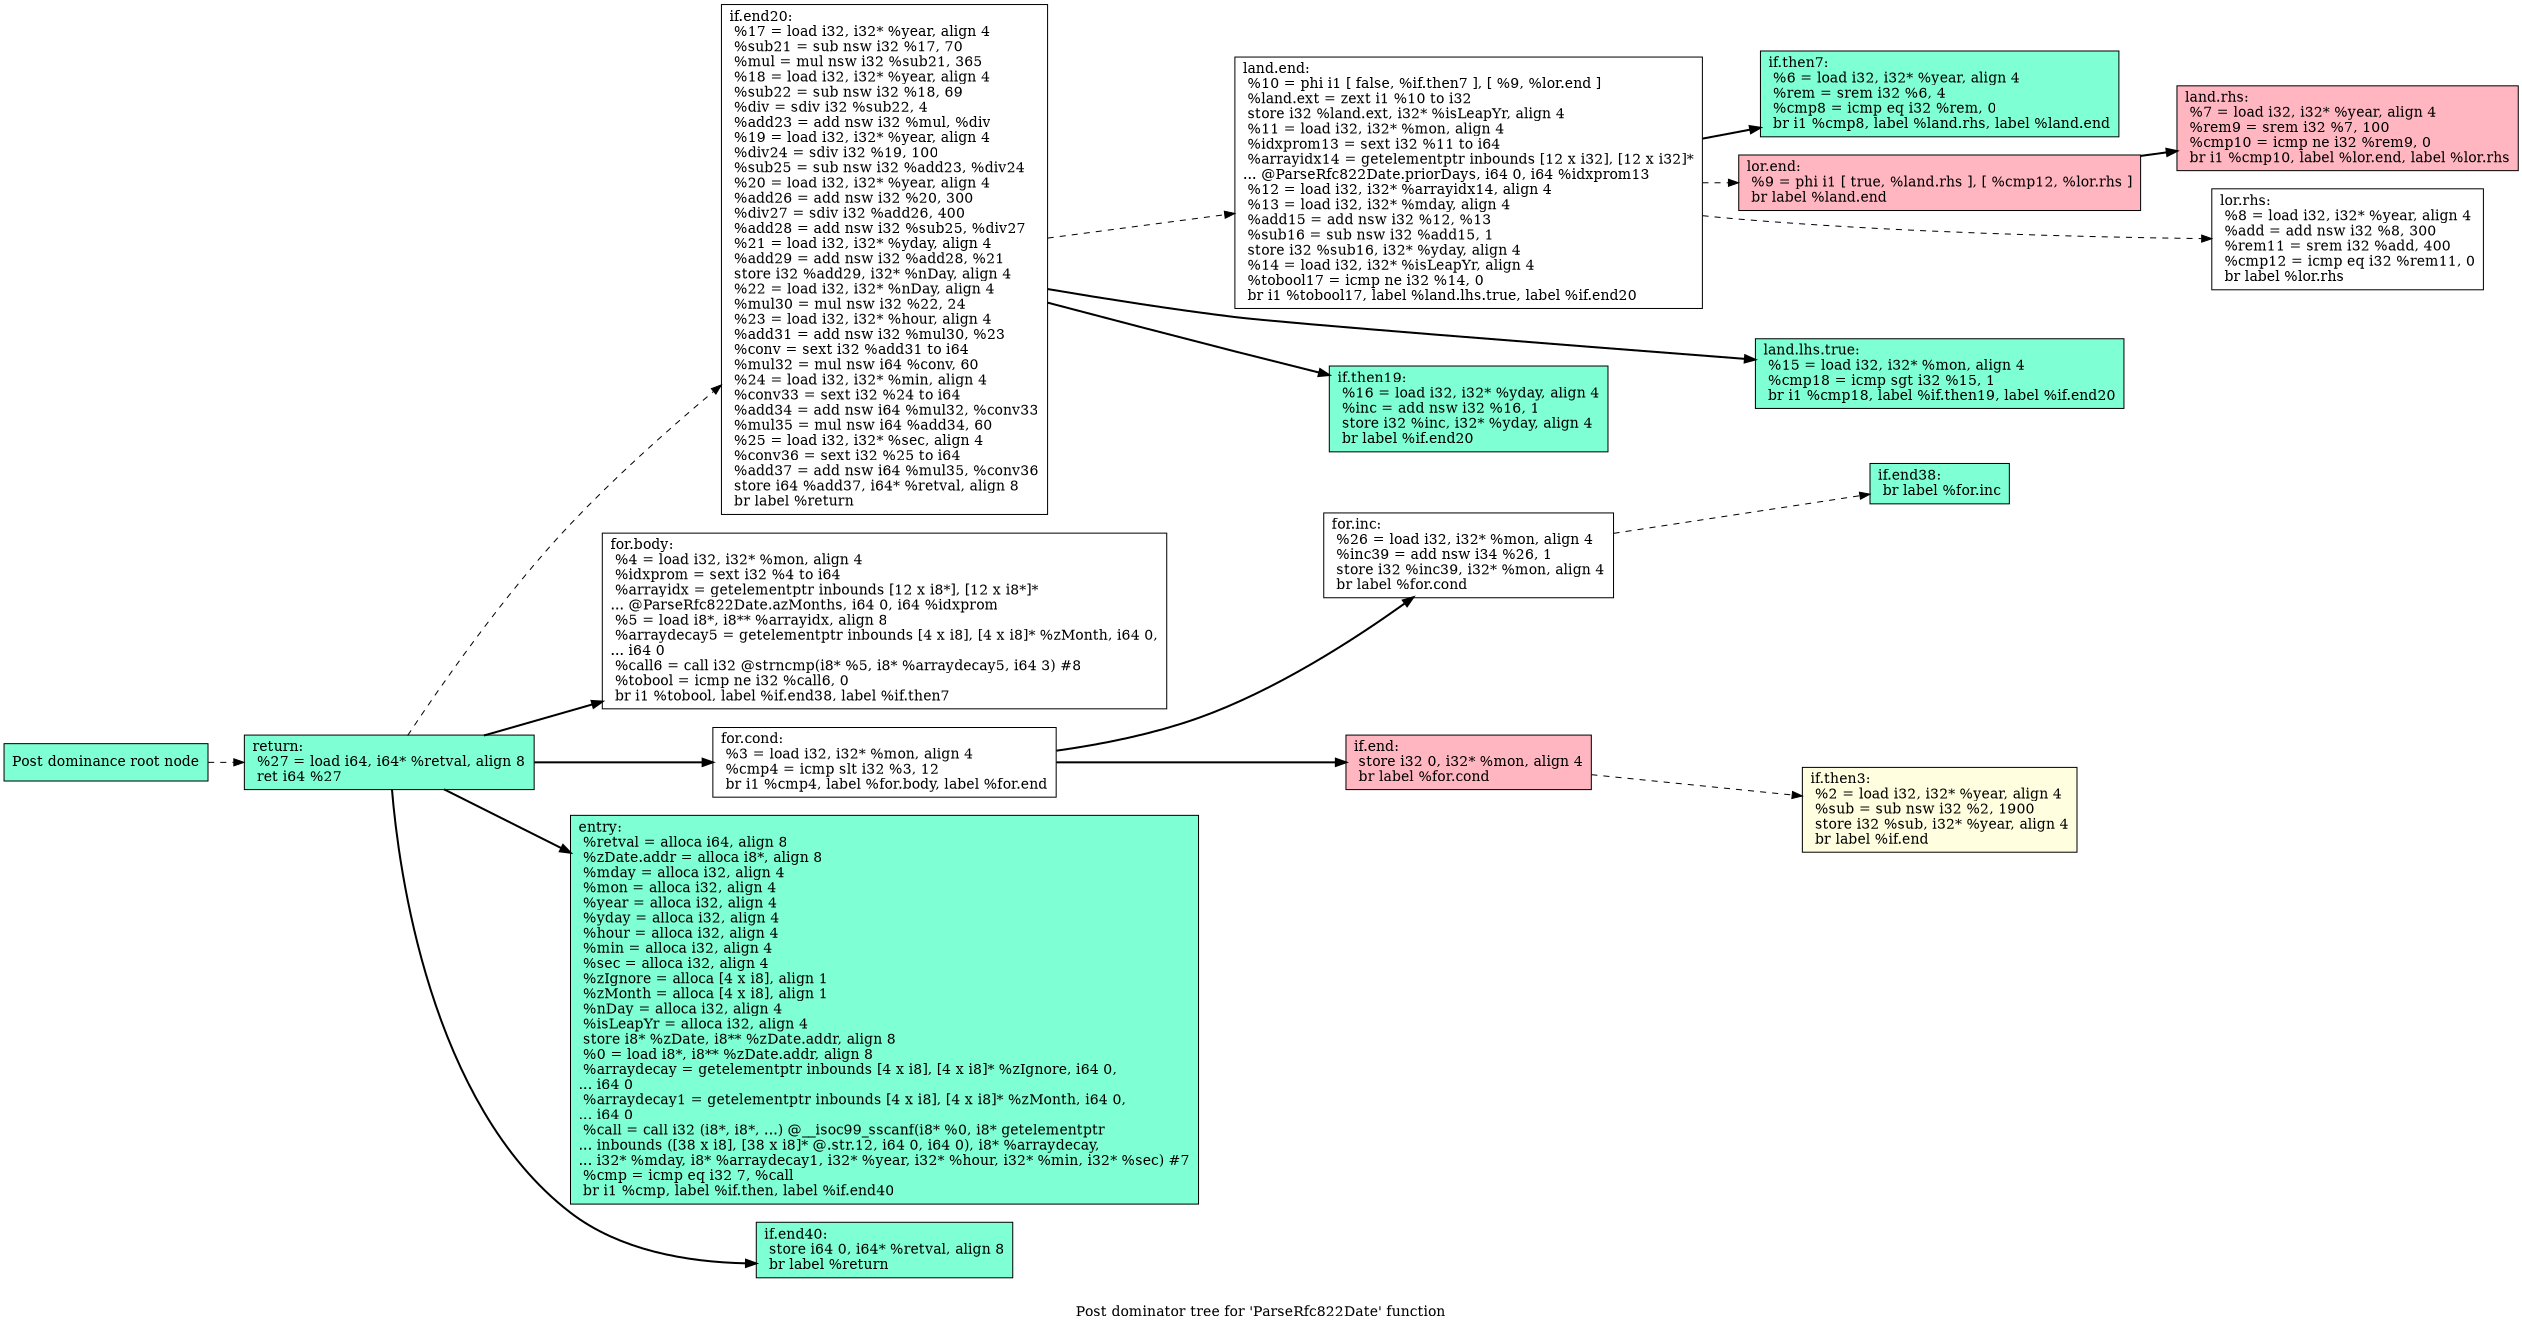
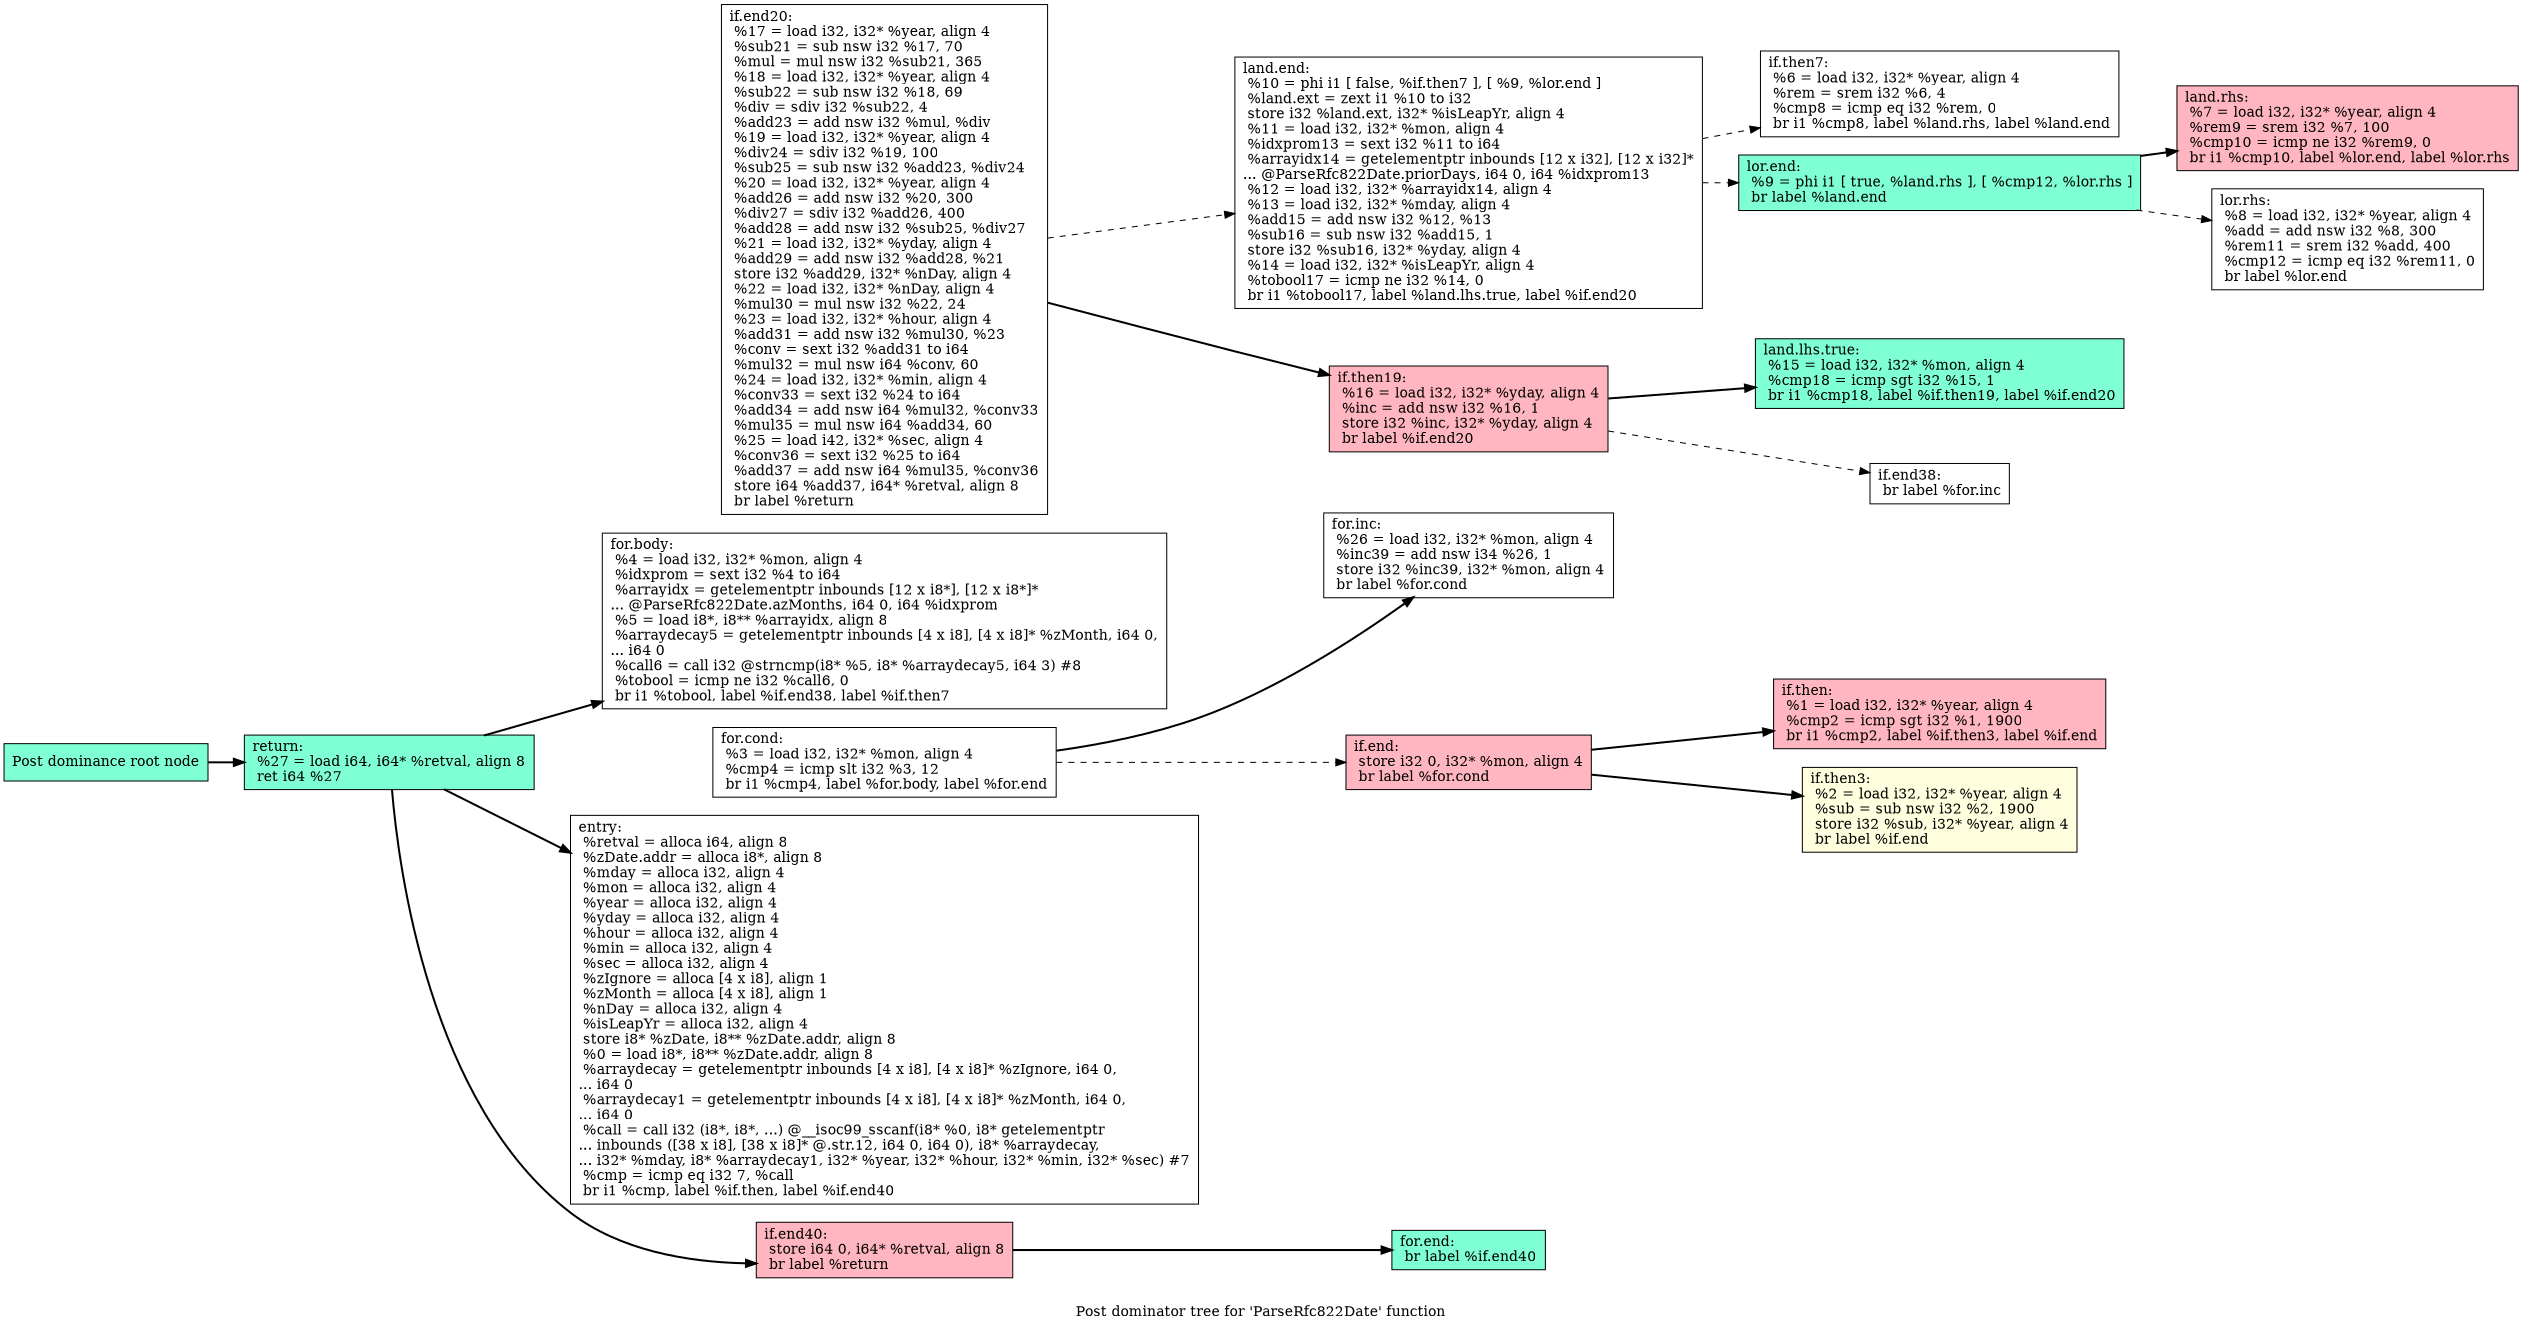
node "if.then7:": fillcolor aquamarine -> white
edge "land.end:" -> "if.then7:": style bold -> dashed
node "lor.end:": fillcolor lightpink -> aquamarine
edge "land.end:" -> "lor.rhs:": now "lor.end:" -> "lor.rhs:"
node "lor.rhs:": text "br label %lor.rhs" -> "br label %lor.end"
edge "if.end20:" -> "land.lhs.true:": now "if.then19:" -> "land.lhs.true:"
node "if.then19:": fillcolor aquamarine -> lightpink
node "if.end20:": text "%25 = load i32, i32* %sec, align 4" -> "%25 = load i42, i32* %sec, align 4"
node "if.end38:": fillcolor aquamarine -> white
edge "for.inc:" -> "if.end38:": now "if.then19:" -> "if.end38:"
edge "return:" -> "if.end20:": removed
node "if.then:": added
edge "Post dominance root node" -> "return:": style dashed -> bold
edge "return:" -> "for.cond:": removed
edge "for.cond:" -> "if.end:": style bold -> dashed
edge "if.end:" -> "if.then3:": style dashed -> bold
node "entry:": fillcolor aquamarine -> white
node "if.end40:": fillcolor aquamarine -> lightpink
node "for.end:": added
